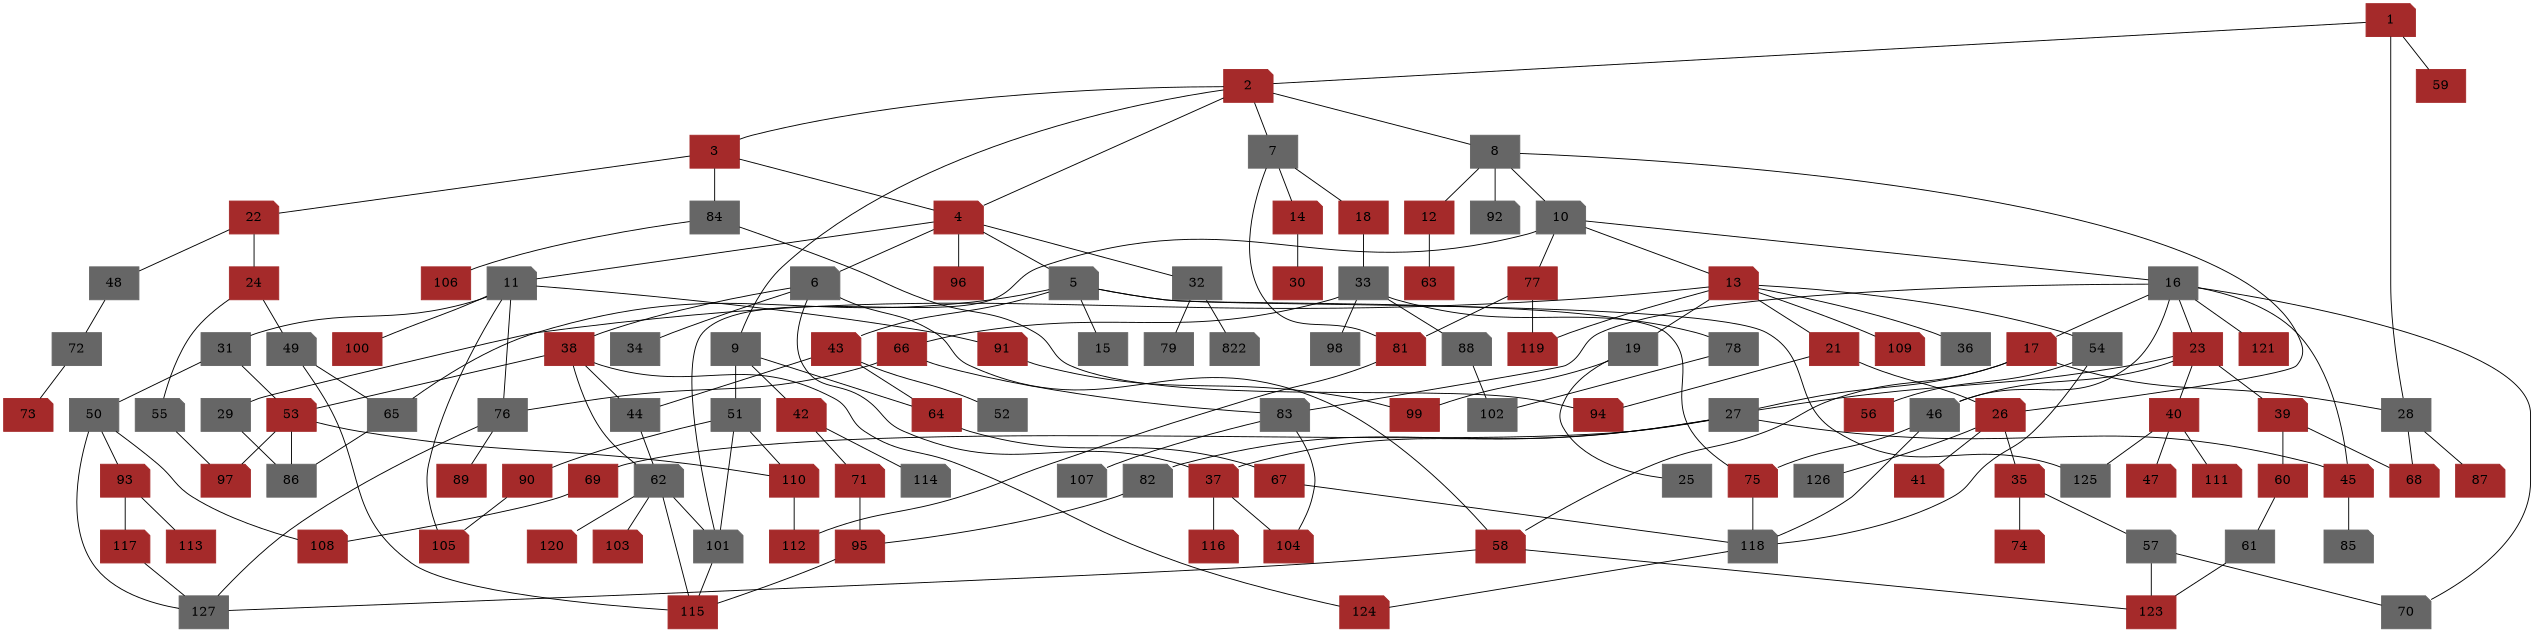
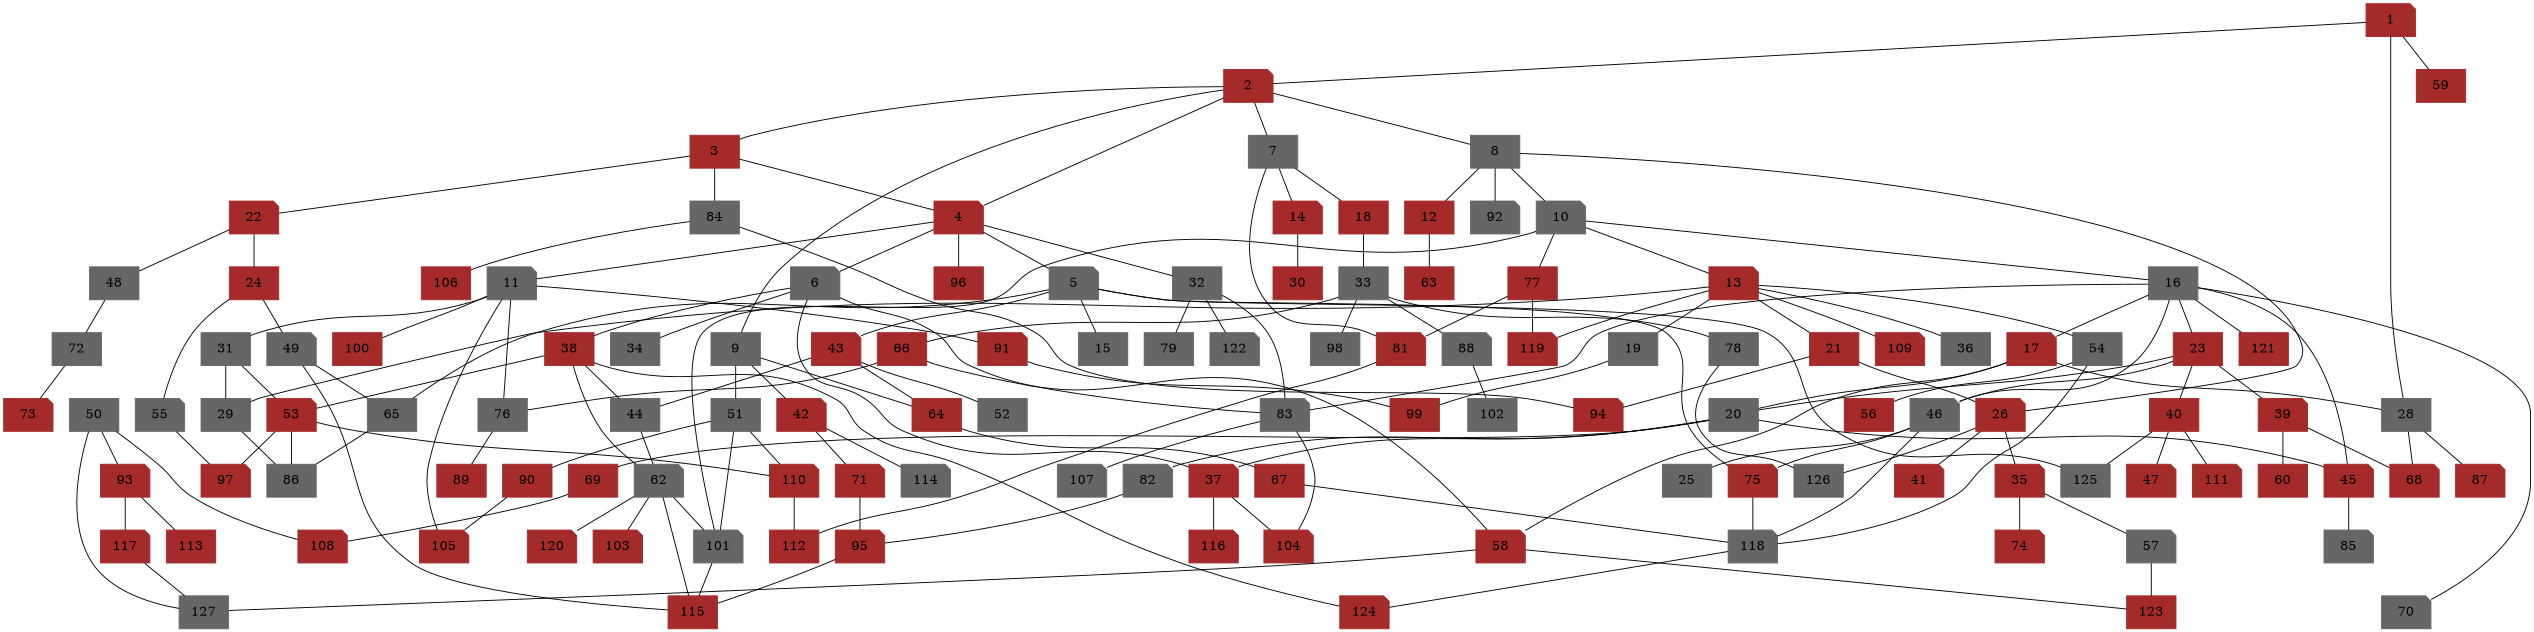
edge "32" -- "83": added
node "822": label "822" -> "122"
edge "31" -- "50": now "31" -- "29"
edge "78" -- "102": now "78" -- "126"
node "27": label "27" -> "20"
edge "19" -- "25": now "46" -- "25"
edge "76" -- "127": removed
node "61": removed
edge "57" -- "70": removed
